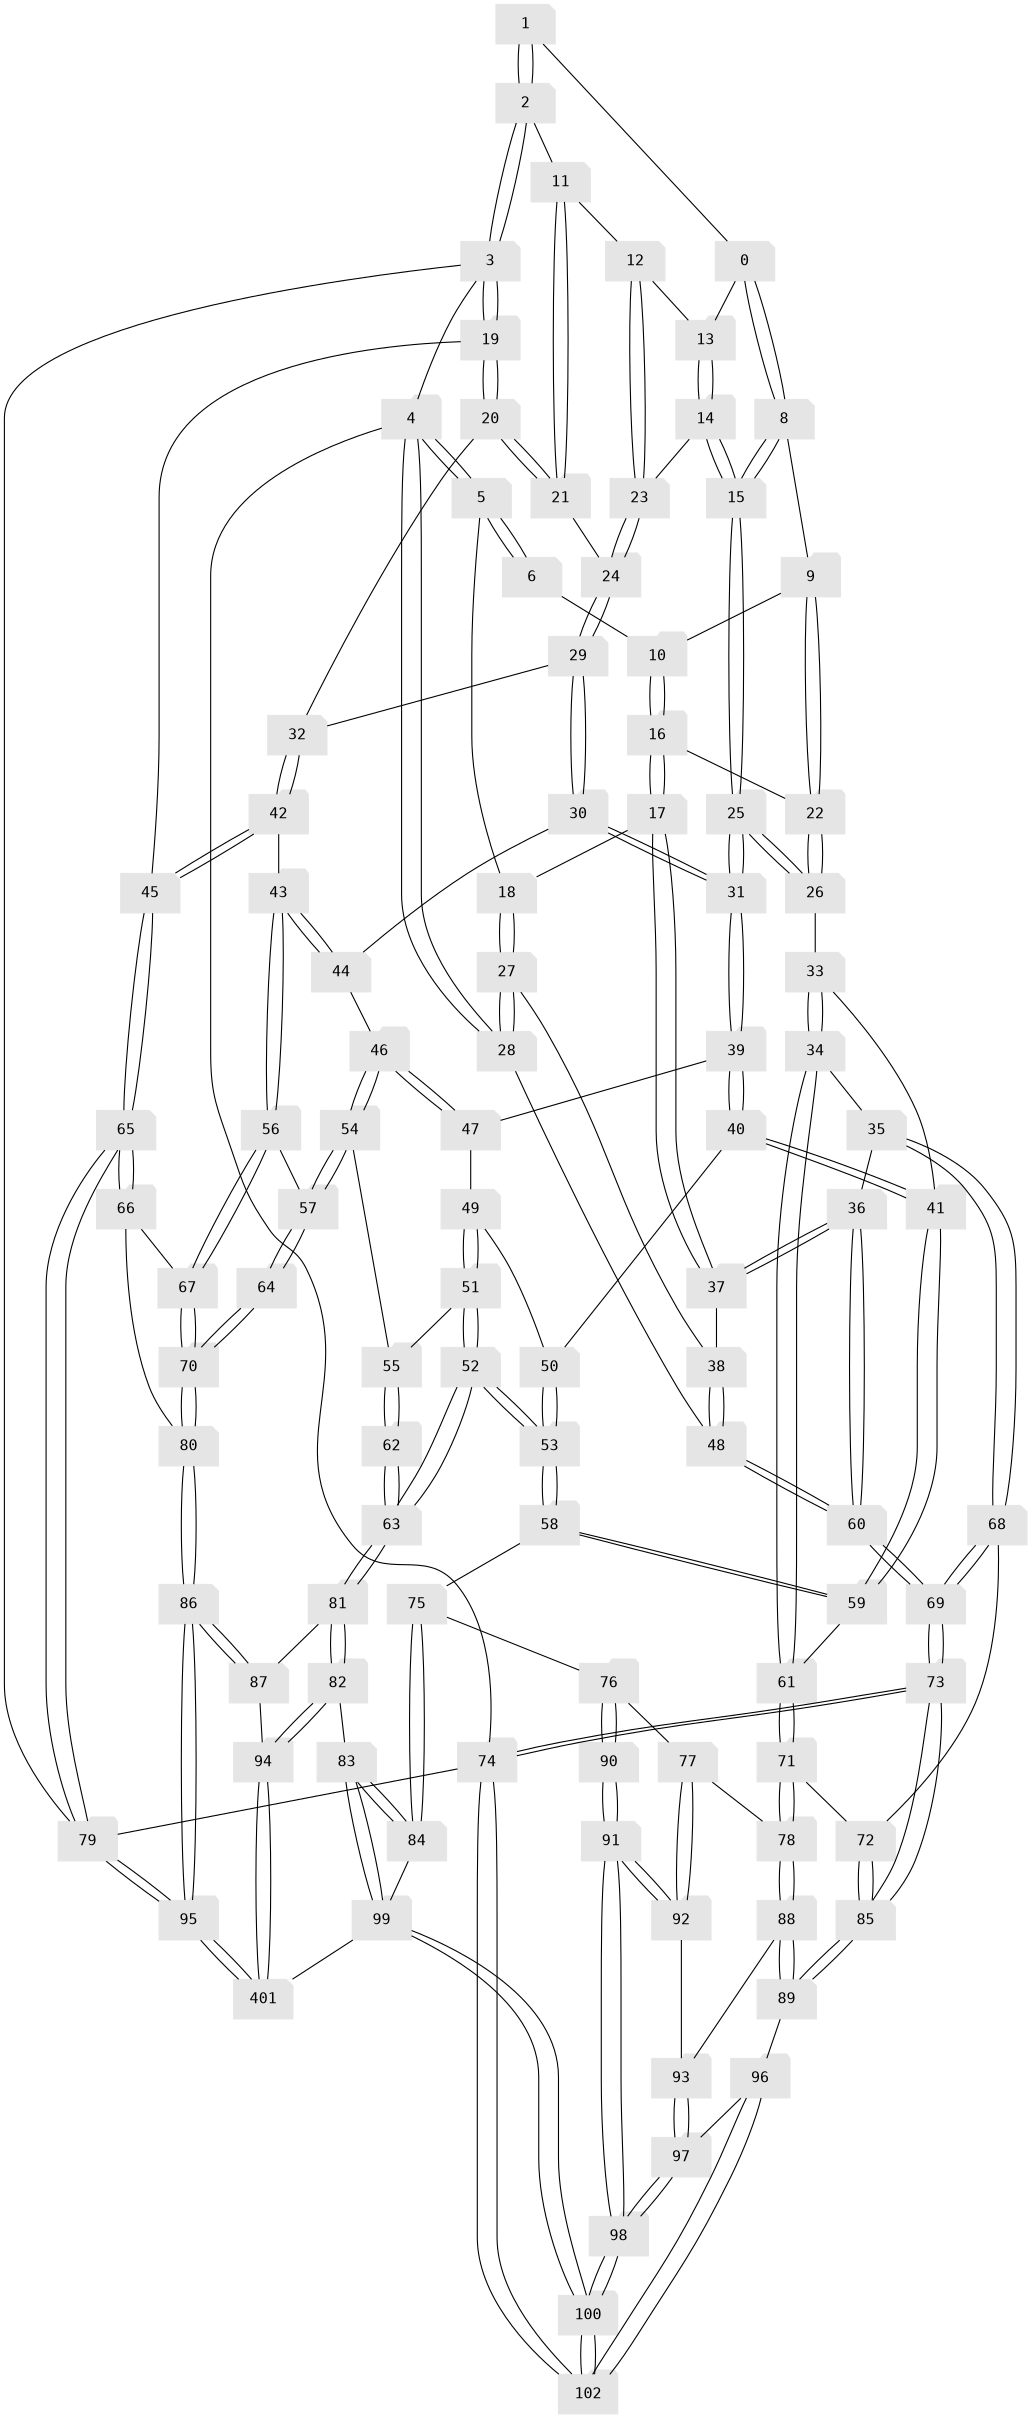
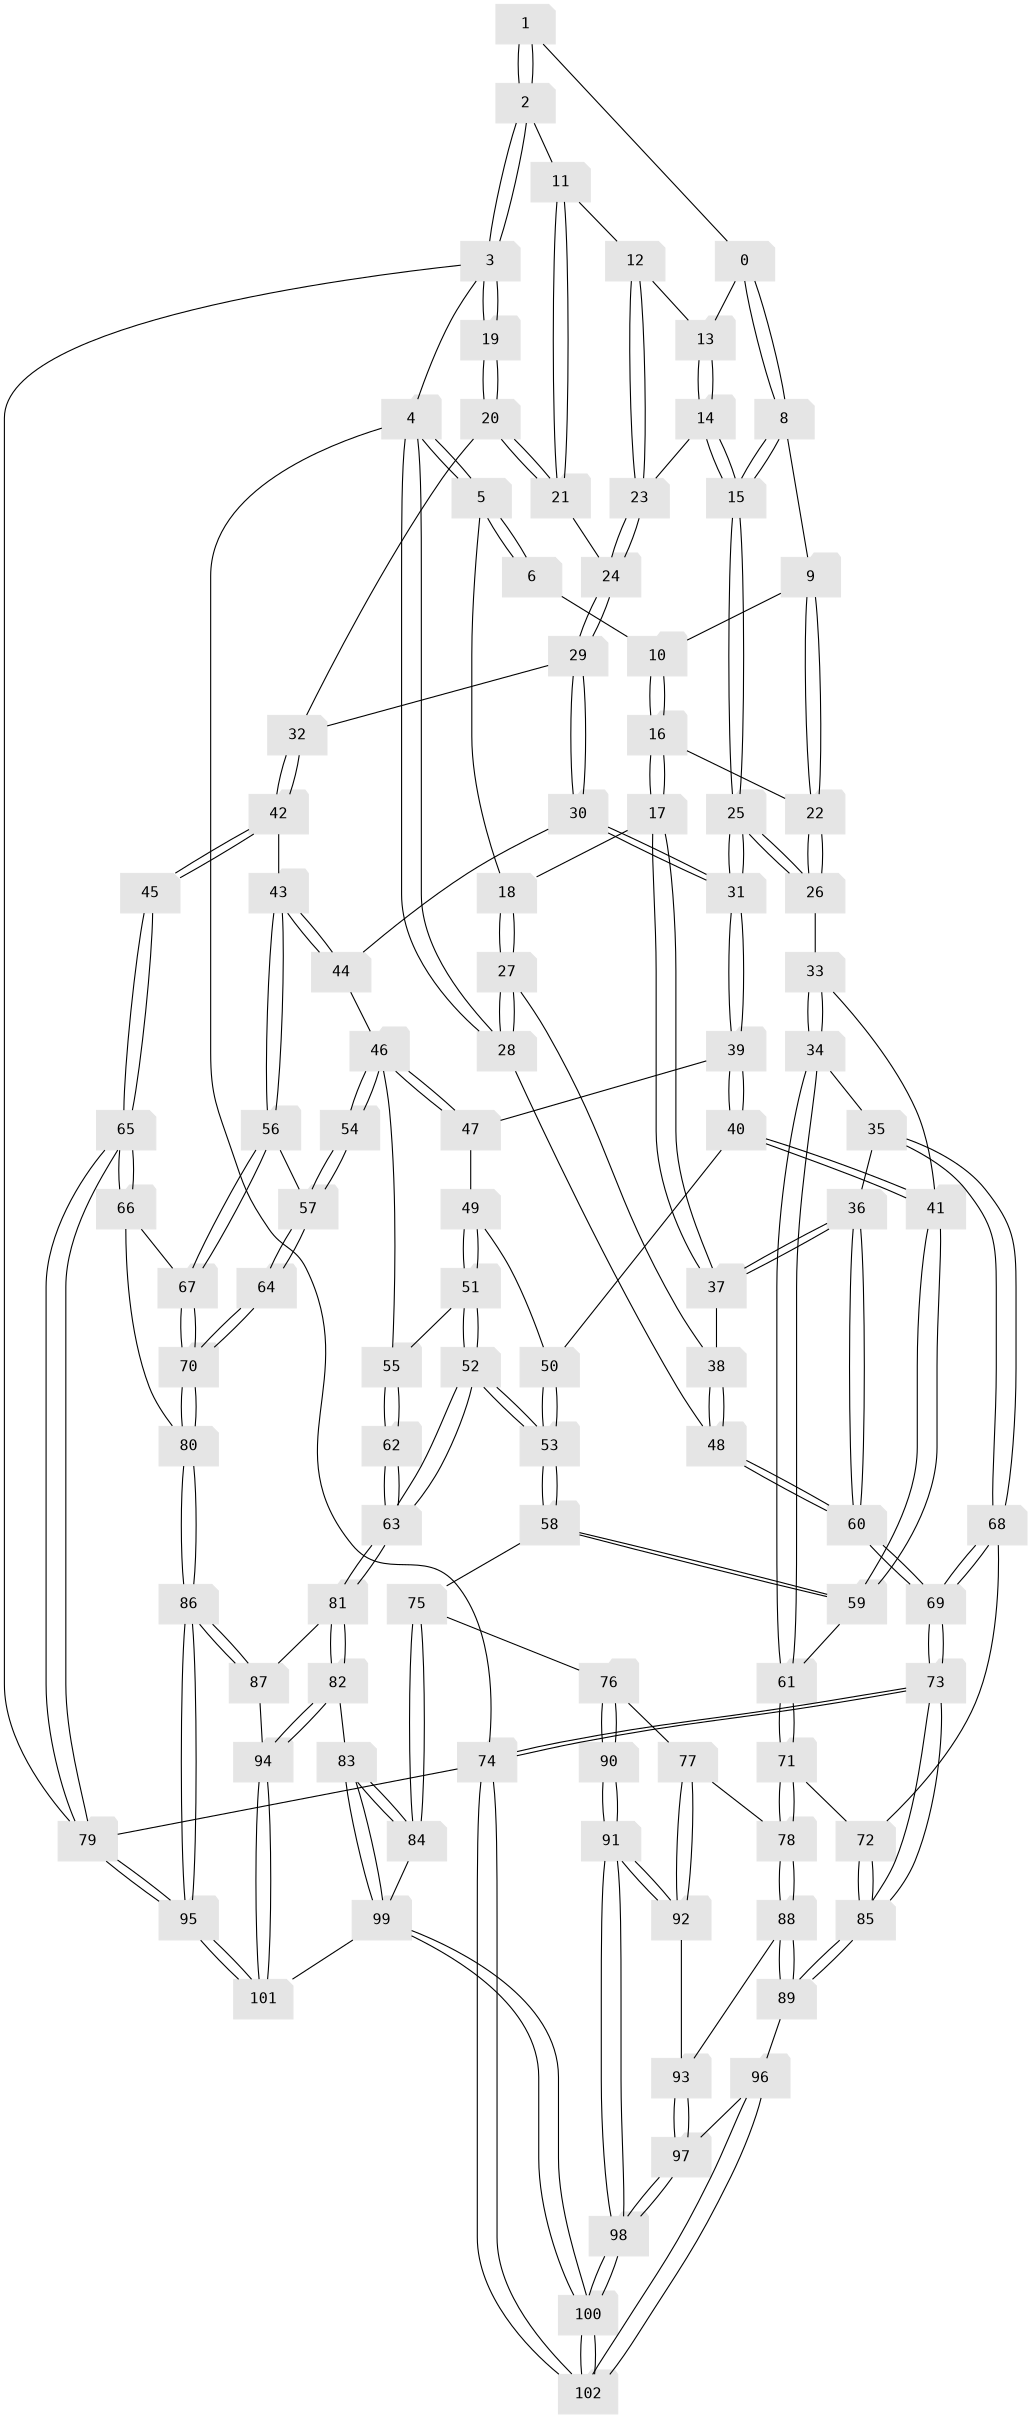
edge "19" -- "45": removed
edge "54" -- "55": now "46" -- "55"
node "401": label "401" -> "101"
